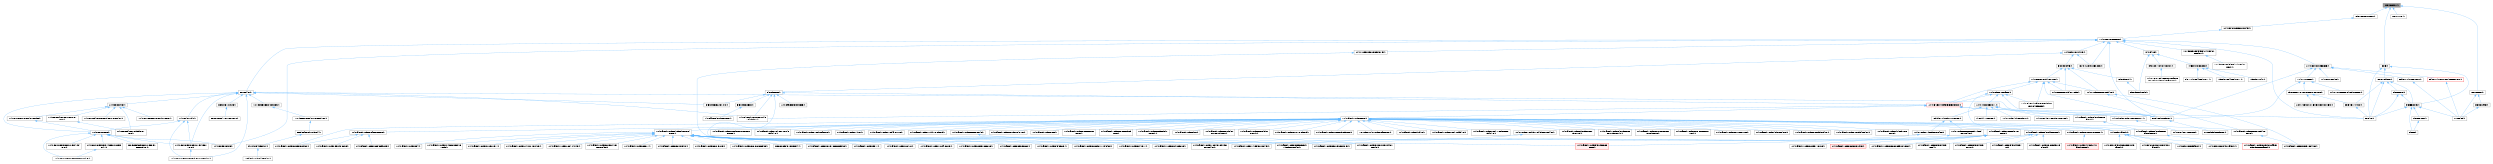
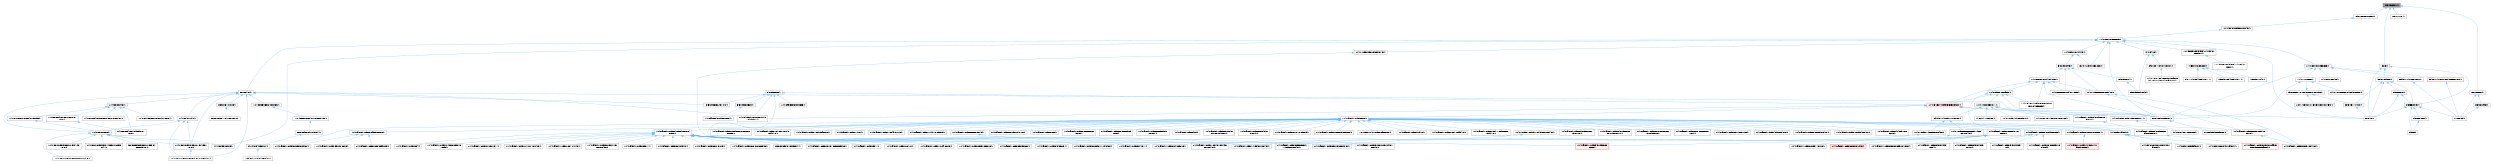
edge "InjectionRequest.h" -> "ITimeline.h": removed
edge "BlendSpace.h" -> "AnimationRuntime.h": removed
edge "CharacterMovementComponent.h" -> "AnimMontage.h": reversed
node "AnimationBlendSpaceSample Graph.h": removed
edge "AnimCompress_LeastDestructive.h" -> "AnimCompress_BitwiseCompress Only.h": removed
